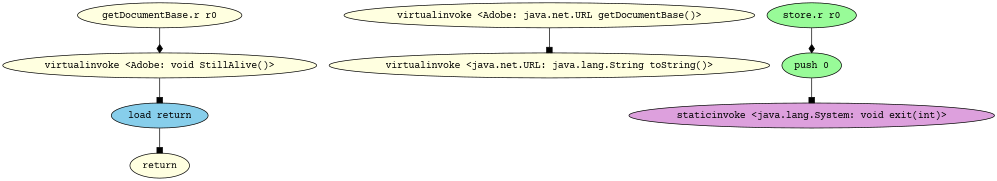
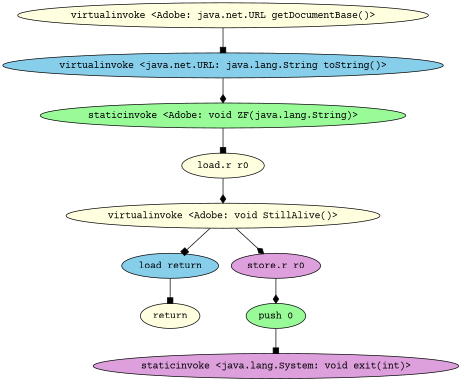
node "getDocumentBase.r r0": label "getDocumentBase.r r0" -> "load.r r0"
node "store.r r0": fillcolor palegreen -> plum
node "virtualinvoke <java.net.URL: java.lang.String toString()>": fillcolor lightyellow -> skyblue
node "staticinvoke <Adobe: void ZF(java.lang.String)>": added
edge "virtualinvoke <Adobe: void StillAlive()>" -> "store.r r0": added
